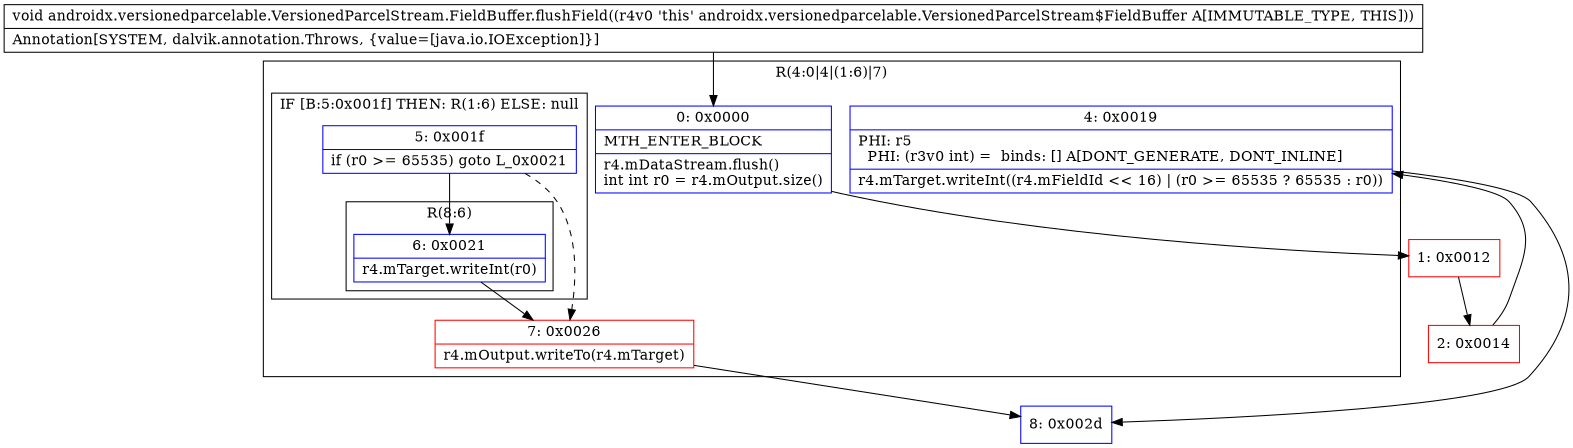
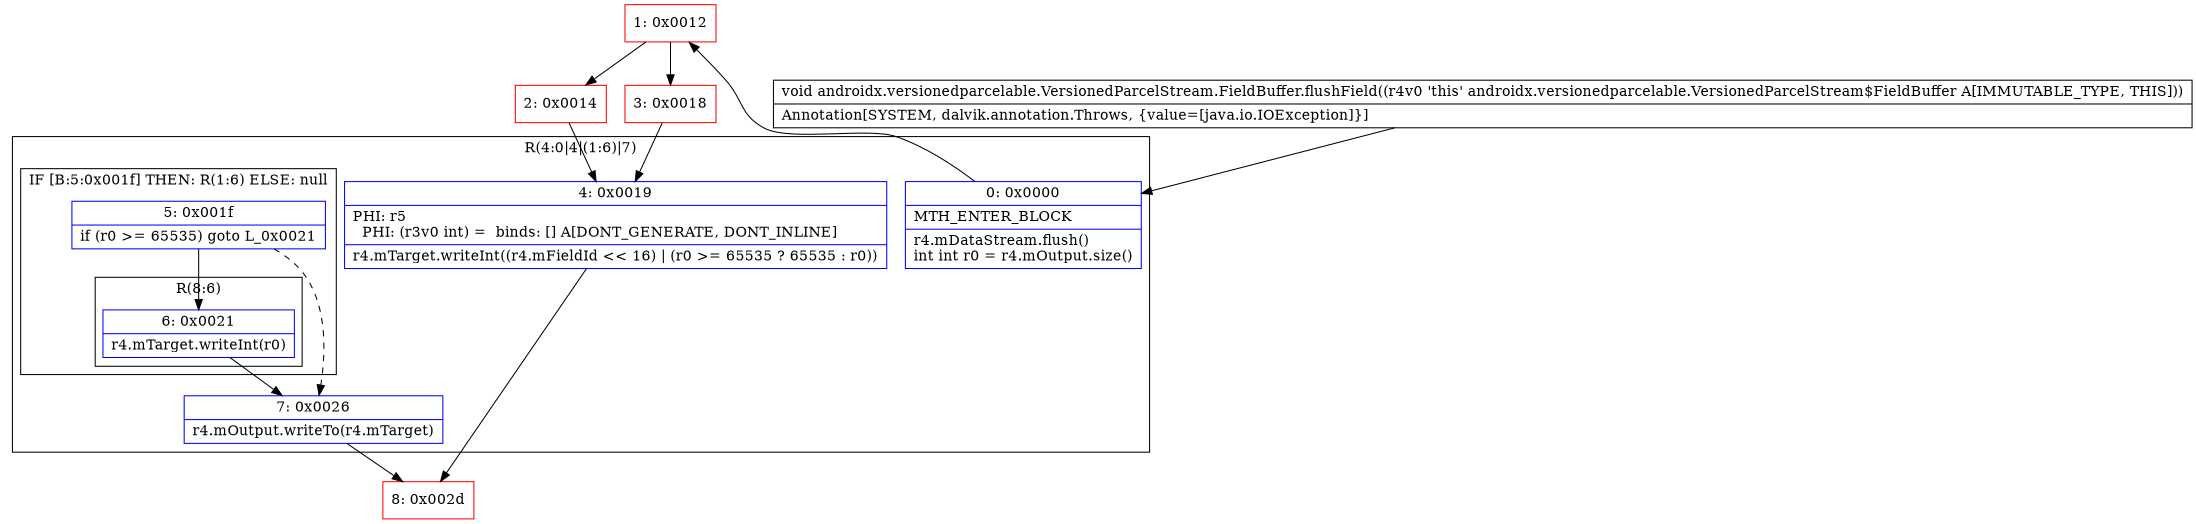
node "3: 0x0018": added
node "7: 0x0026": color red -> blue
node "8: 0x002d": color blue -> red
